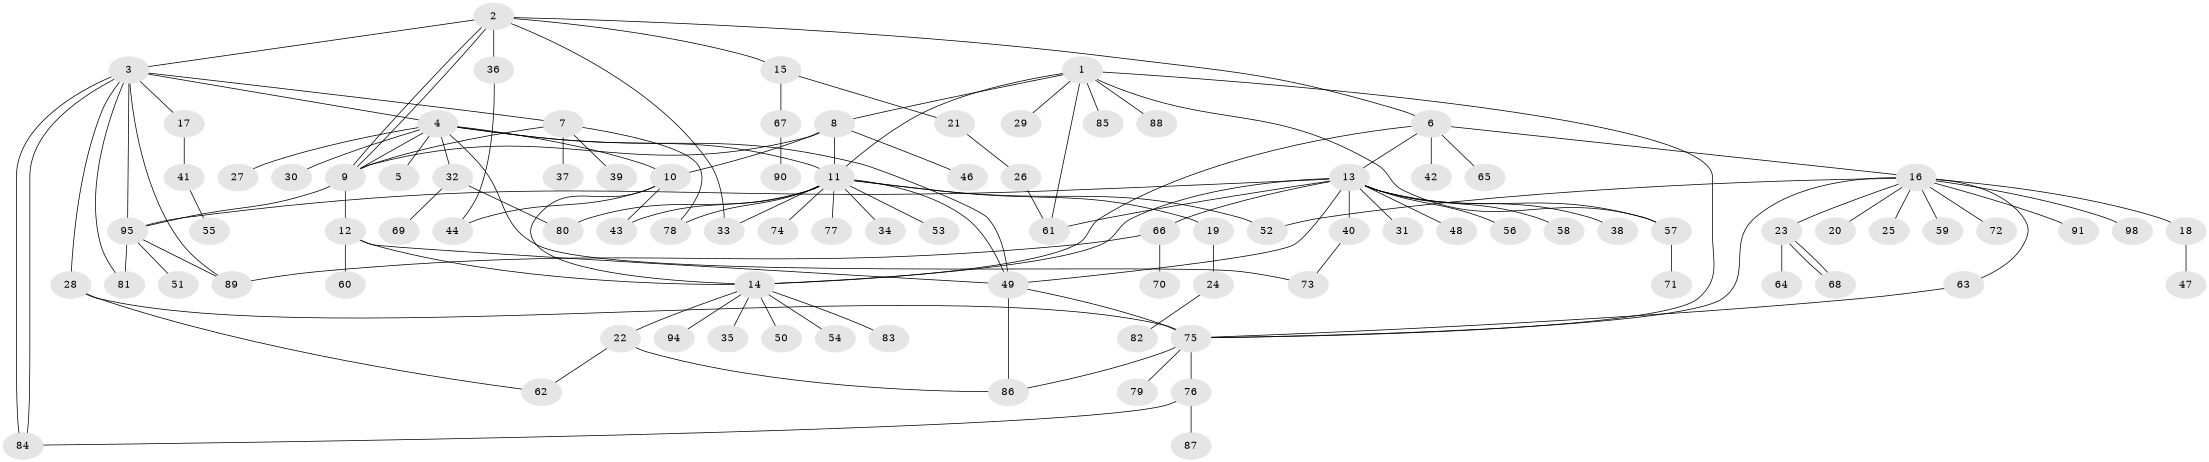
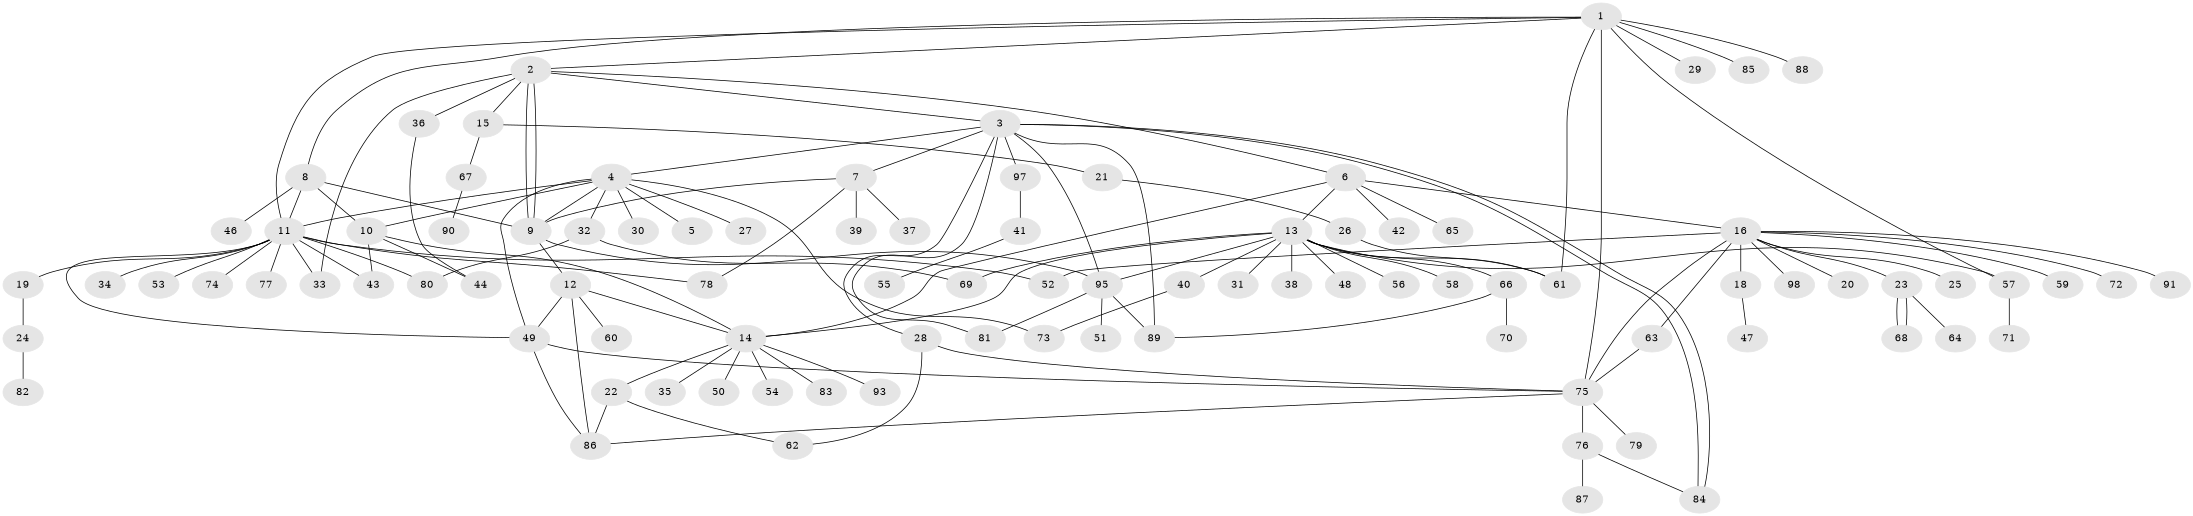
edge "1" -- "2": added
node "17": label "17" -> "97"
edge "13" -- "49": now "13" -- "69"
node "94": label "94" -> "93"
edge "12" -- "86": added
